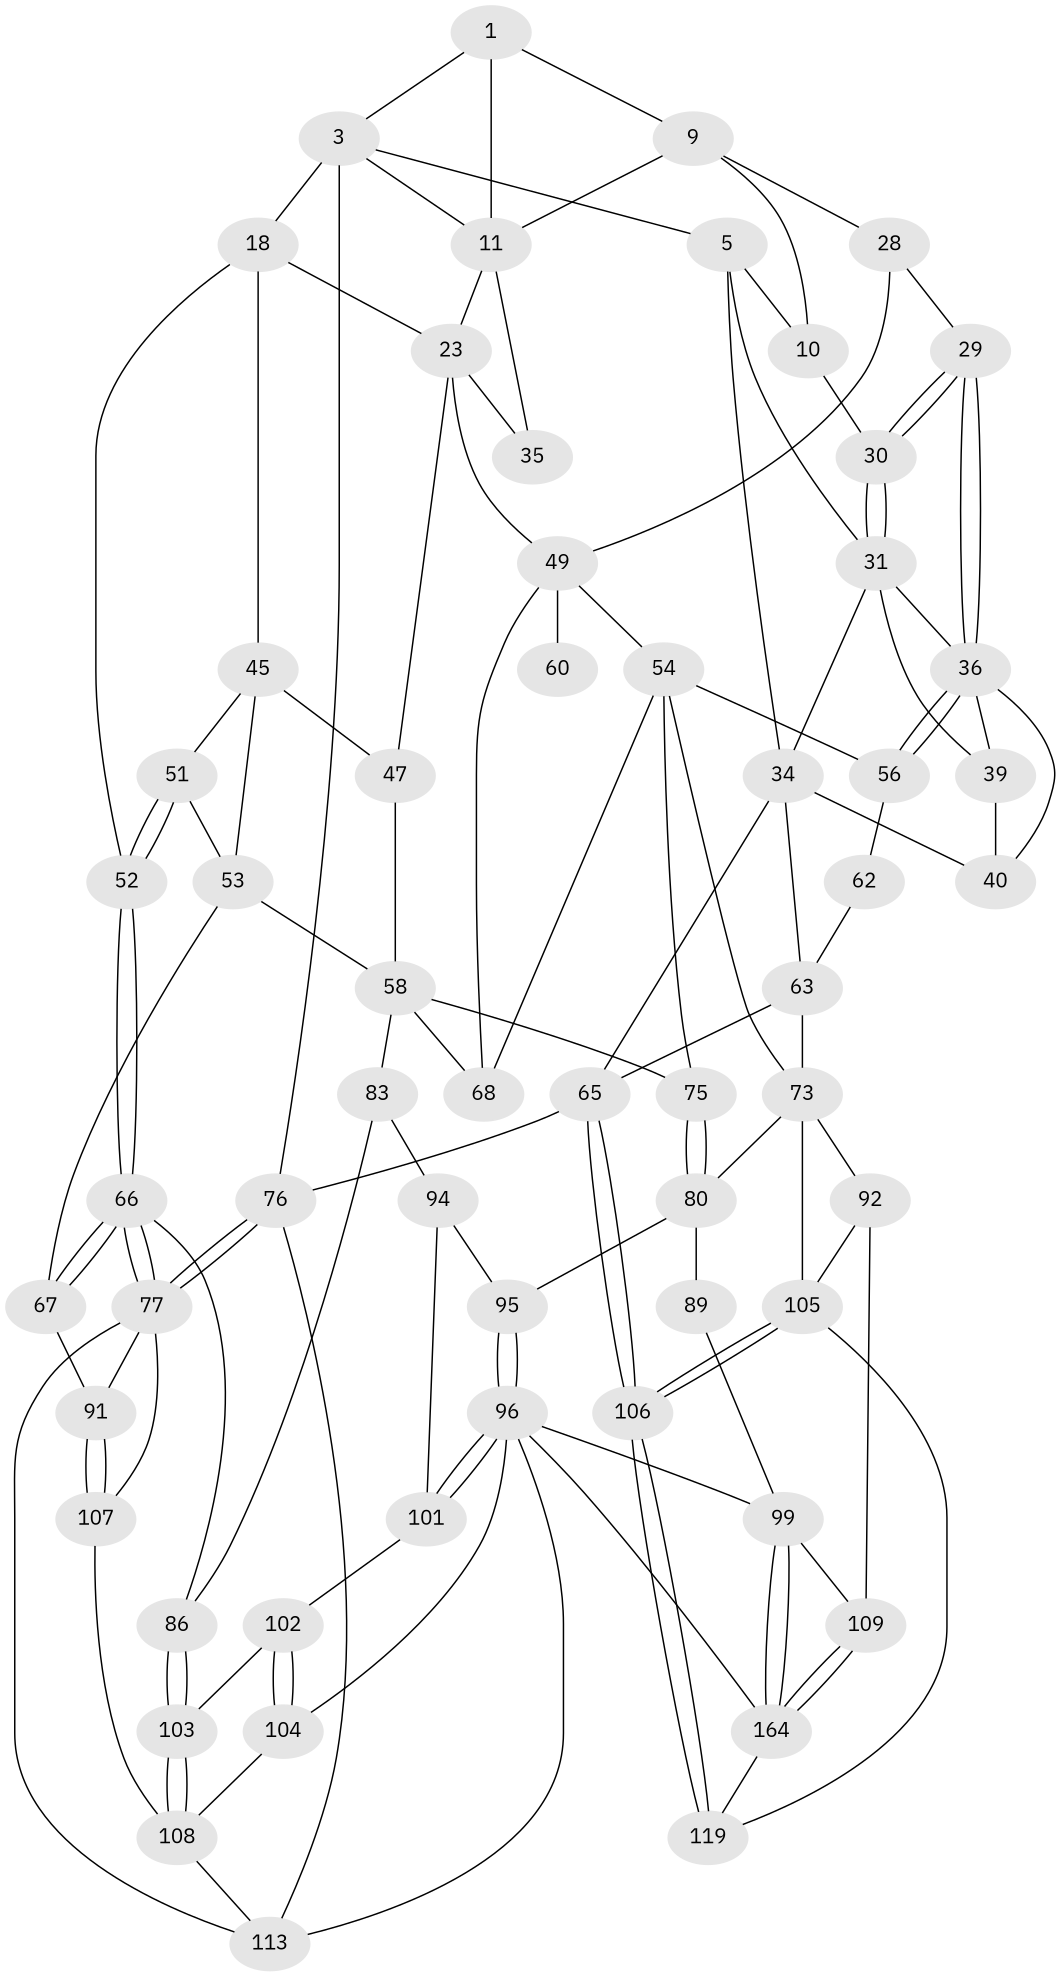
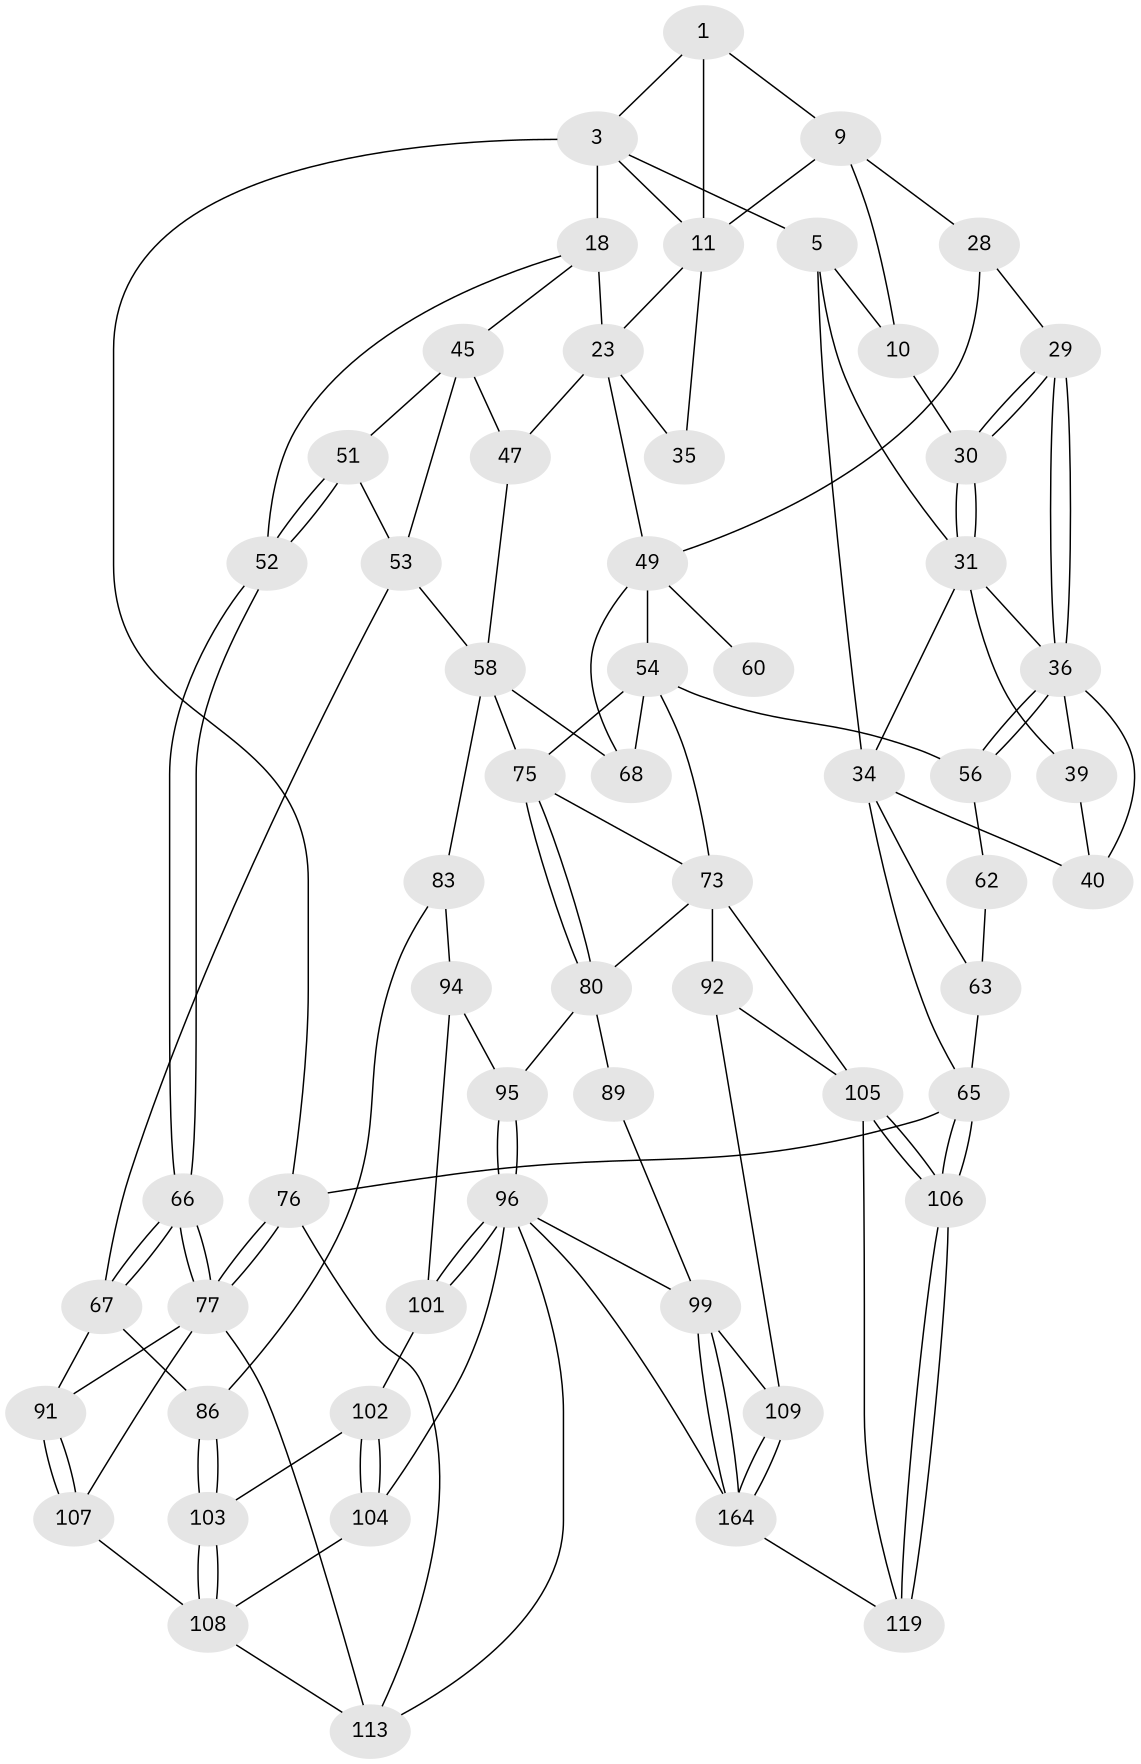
edge "63" -- "73": now "75" -- "73"
edge "66" -- "86": now "67" -- "86"
